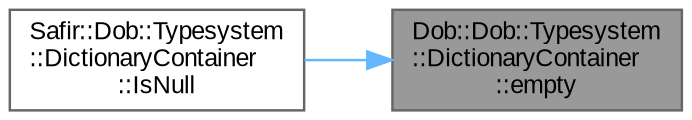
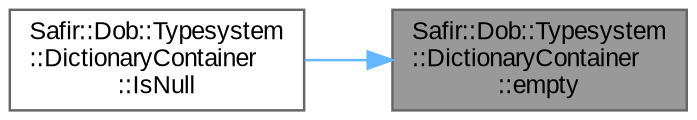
node "Dob::Dob::Typesystem ::DictionaryContainer ::empty": label "Dob::Dob::Typesystem ::DictionaryContainer ::empty" -> "Safir::Dob::Typesystem ::DictionaryContainer ::empty"
